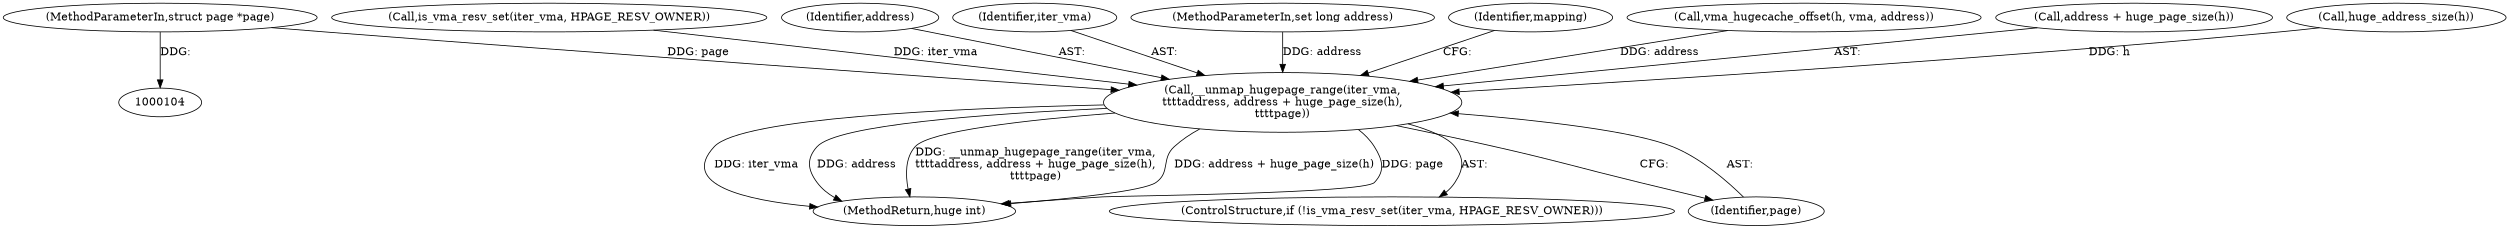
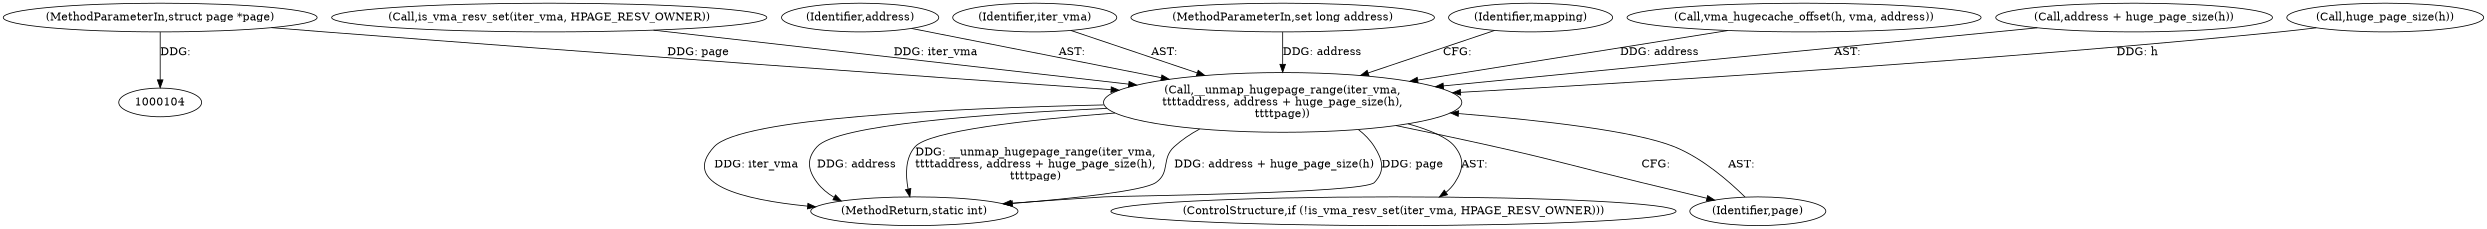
node "(Call,huge_address_size(h))": label "(Call,huge_address_size(h))" -> "(Call,huge_page_size(h))"
node "(MethodReturn,huge int)": label "(MethodReturn,huge int)" -> "(MethodReturn,static int)"
